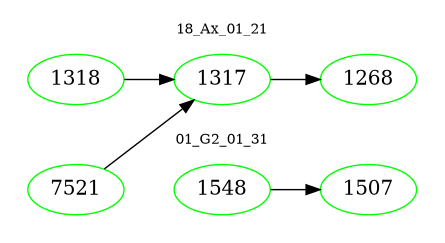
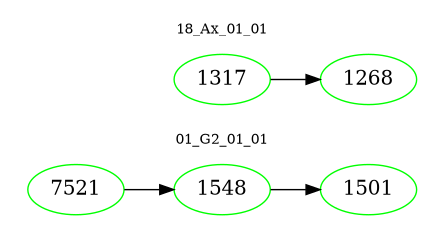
cluster "18_Ax_01_21": label "18_Ax_01_21" -> "18_Ax_01_01"
node "1318": removed
edge "7521" -> "1317": now "7521" -> "1548"
cluster "01_G2_01_31": label "01_G2_01_31" -> "01_G2_01_01"
node "1507": label "1507" -> "1501"
